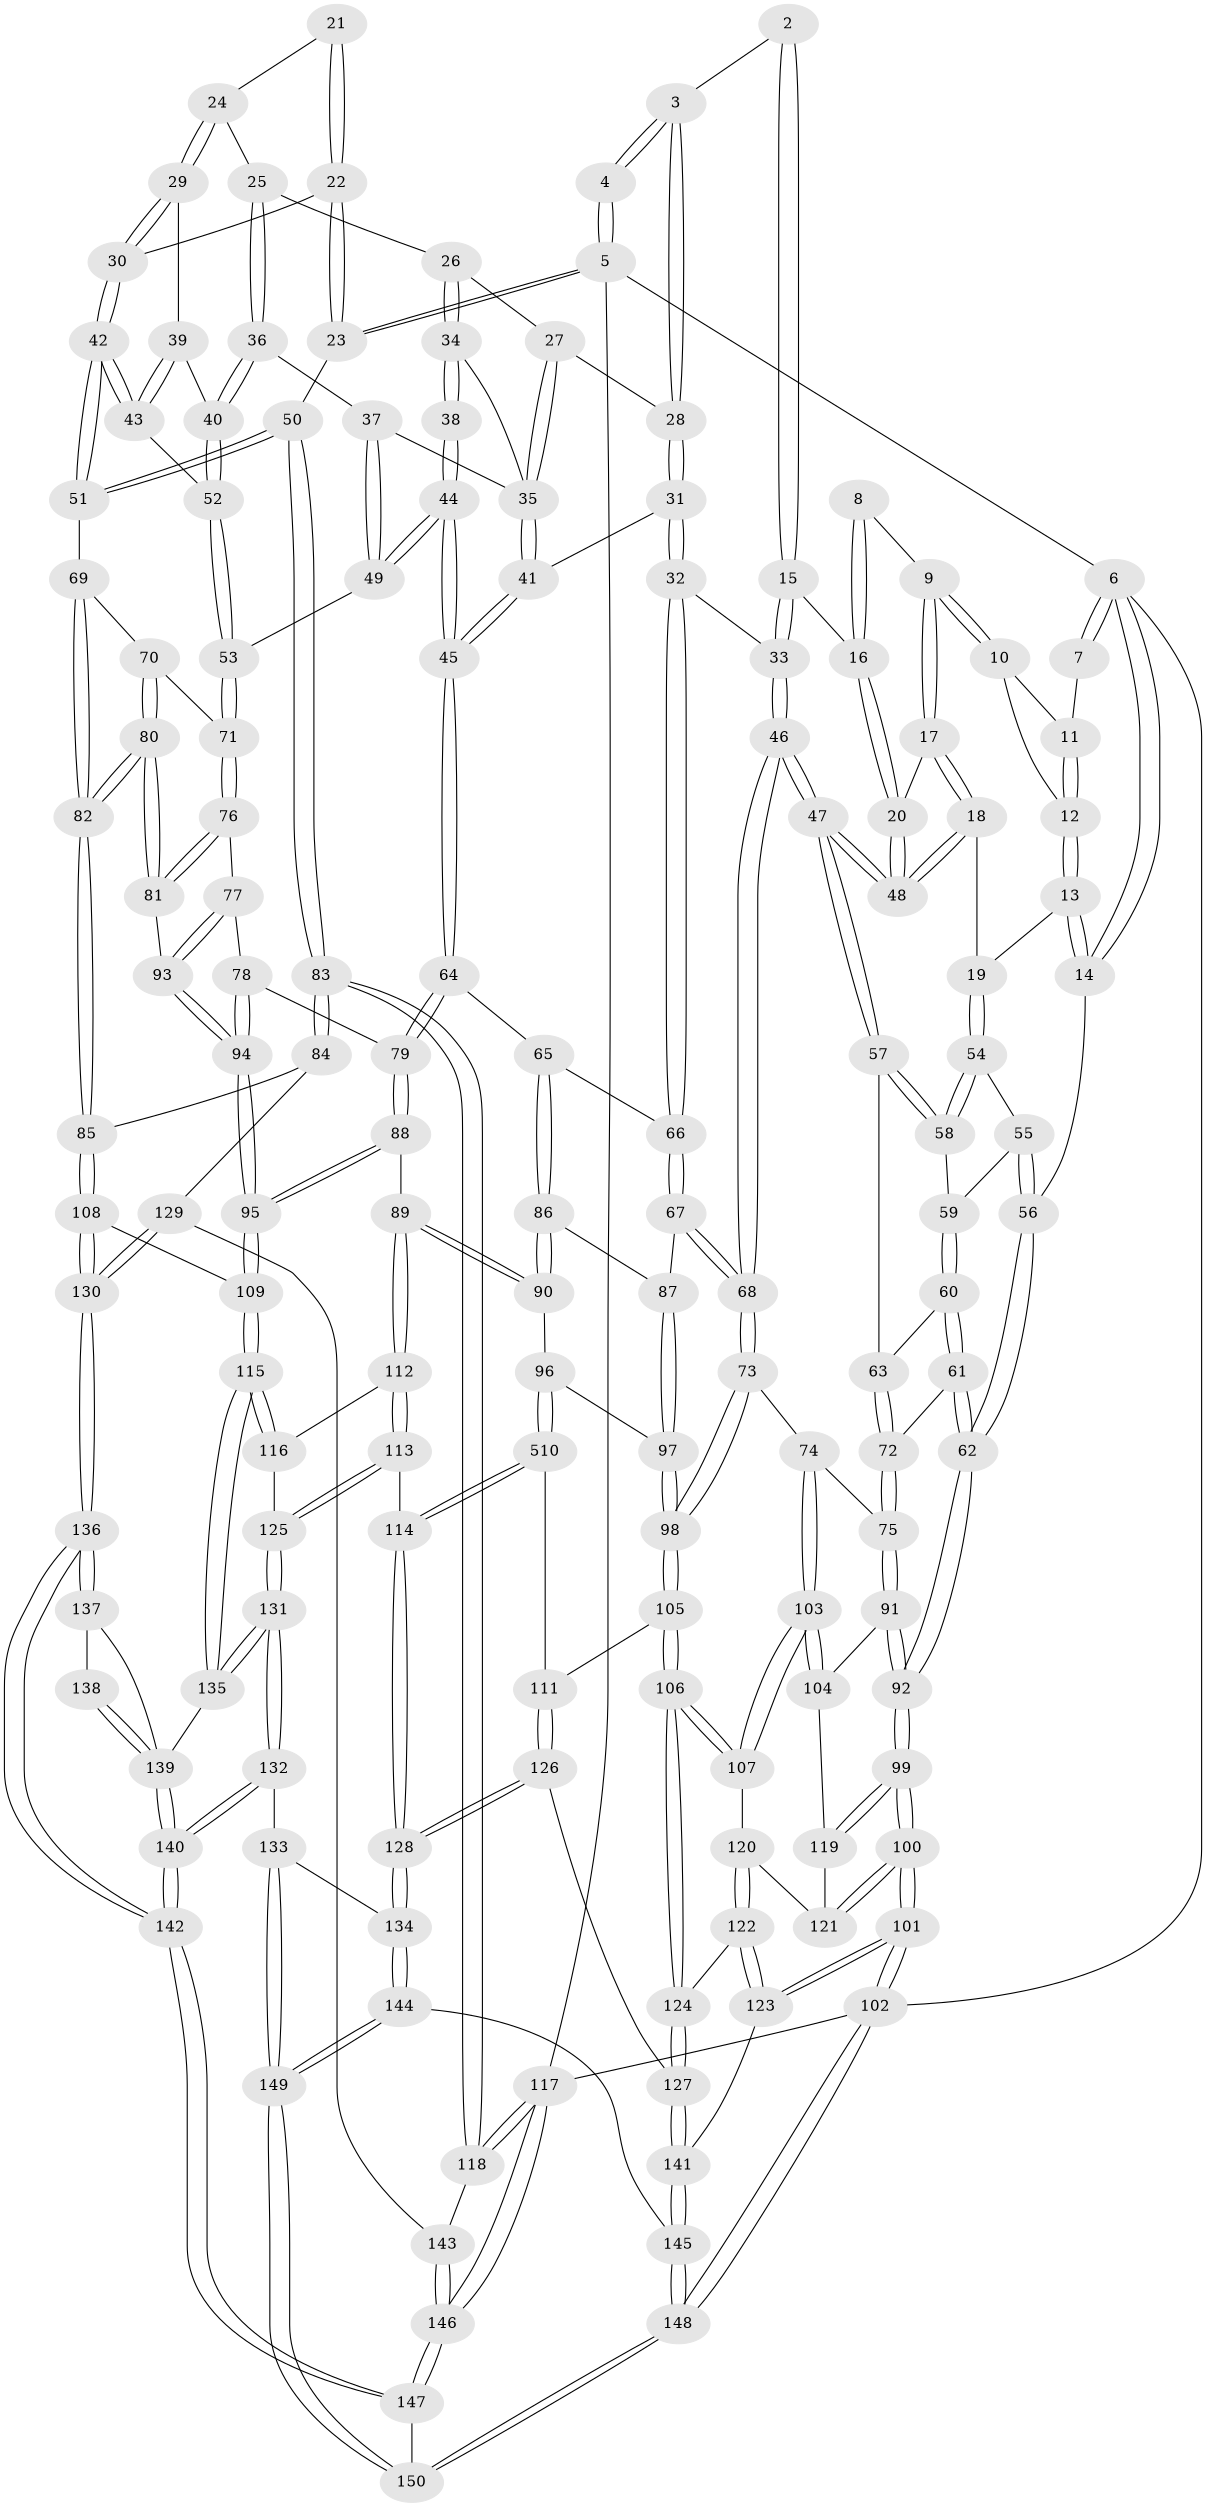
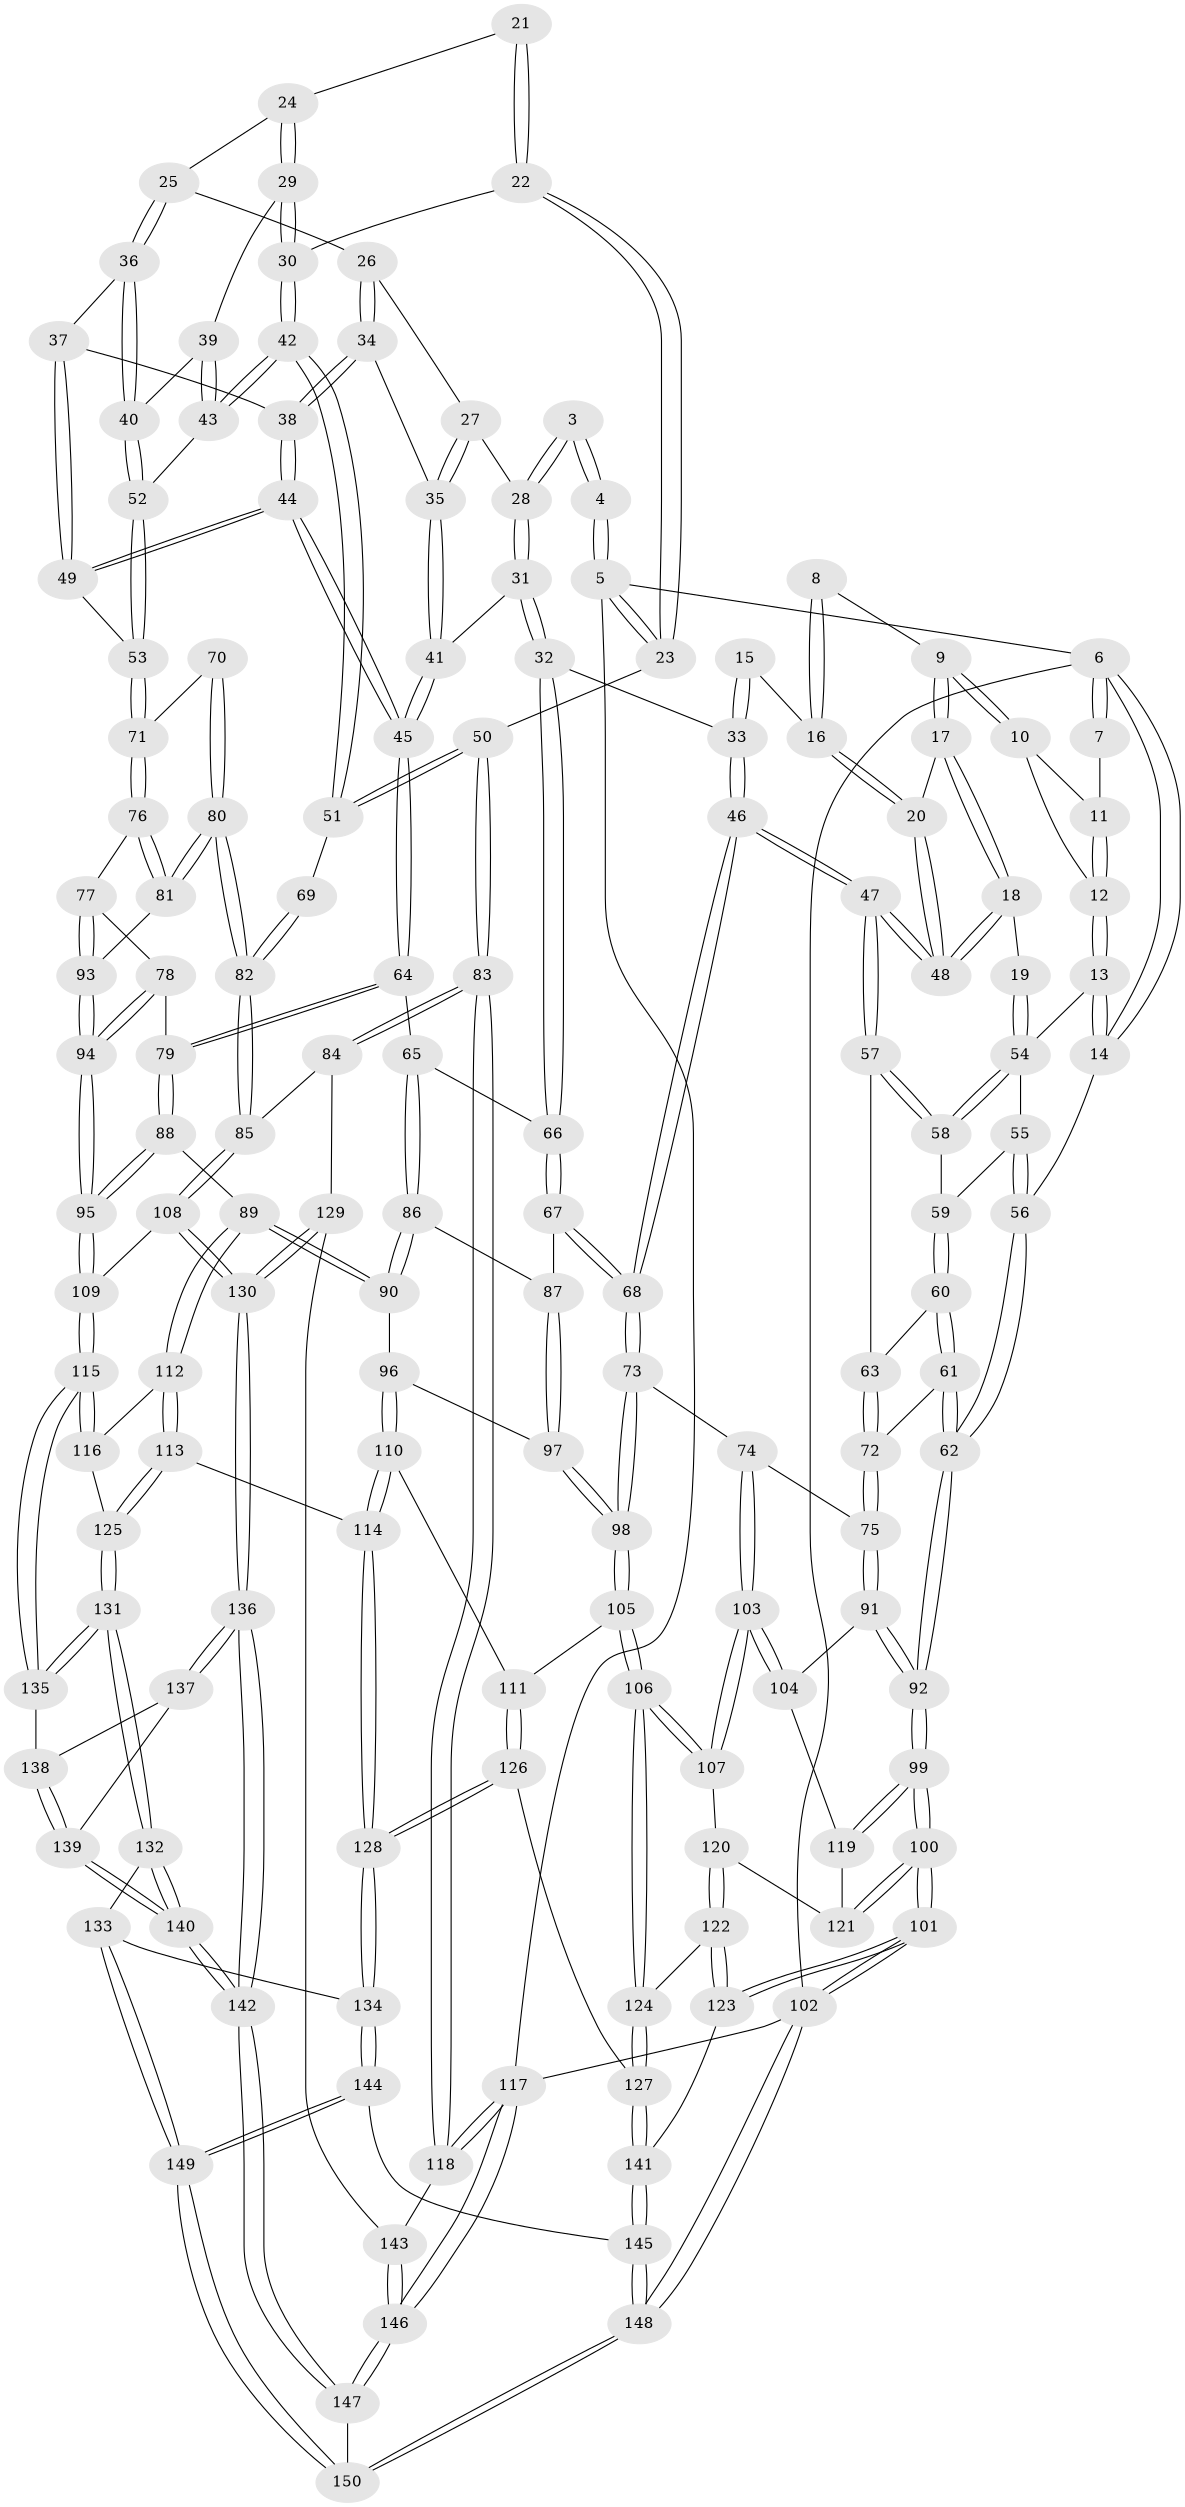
node "2": removed
edge "37" -- "35": now "37" -- "38"
edge "69" -- "70": removed
edge "13" -- "19": now "13" -- "54"
node "510": label "510" -> "110"
edge "135" -- "139": now "135" -- "138"
